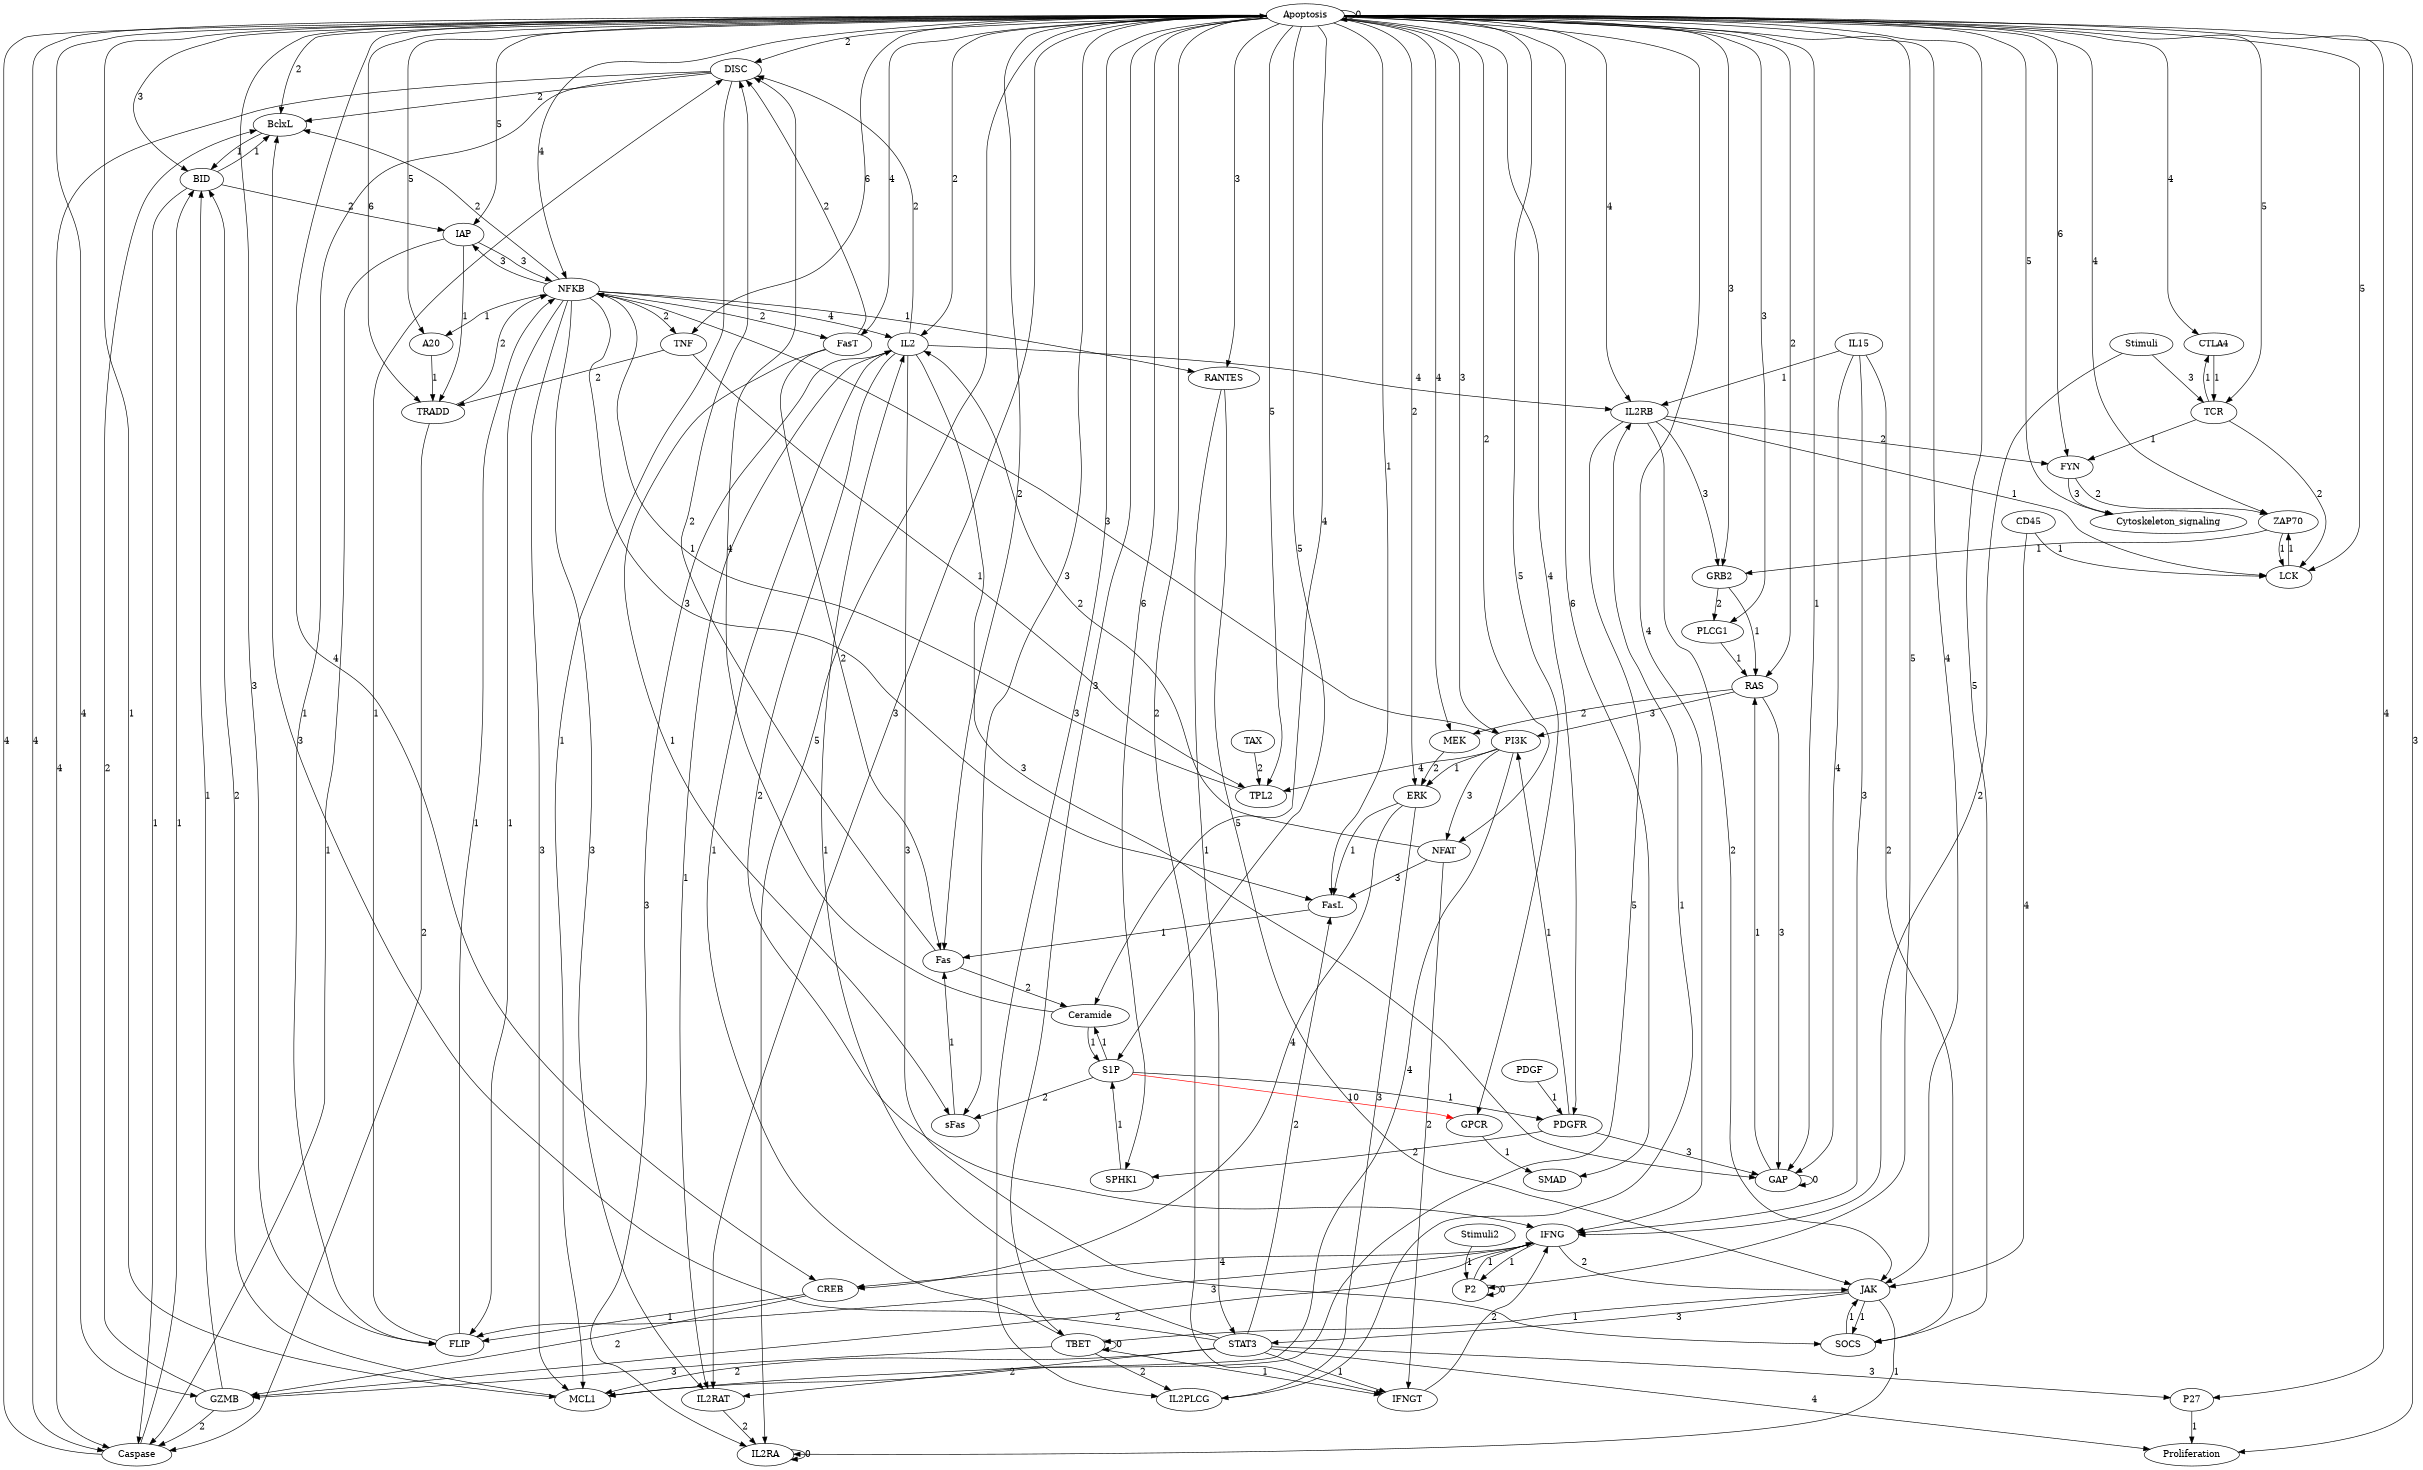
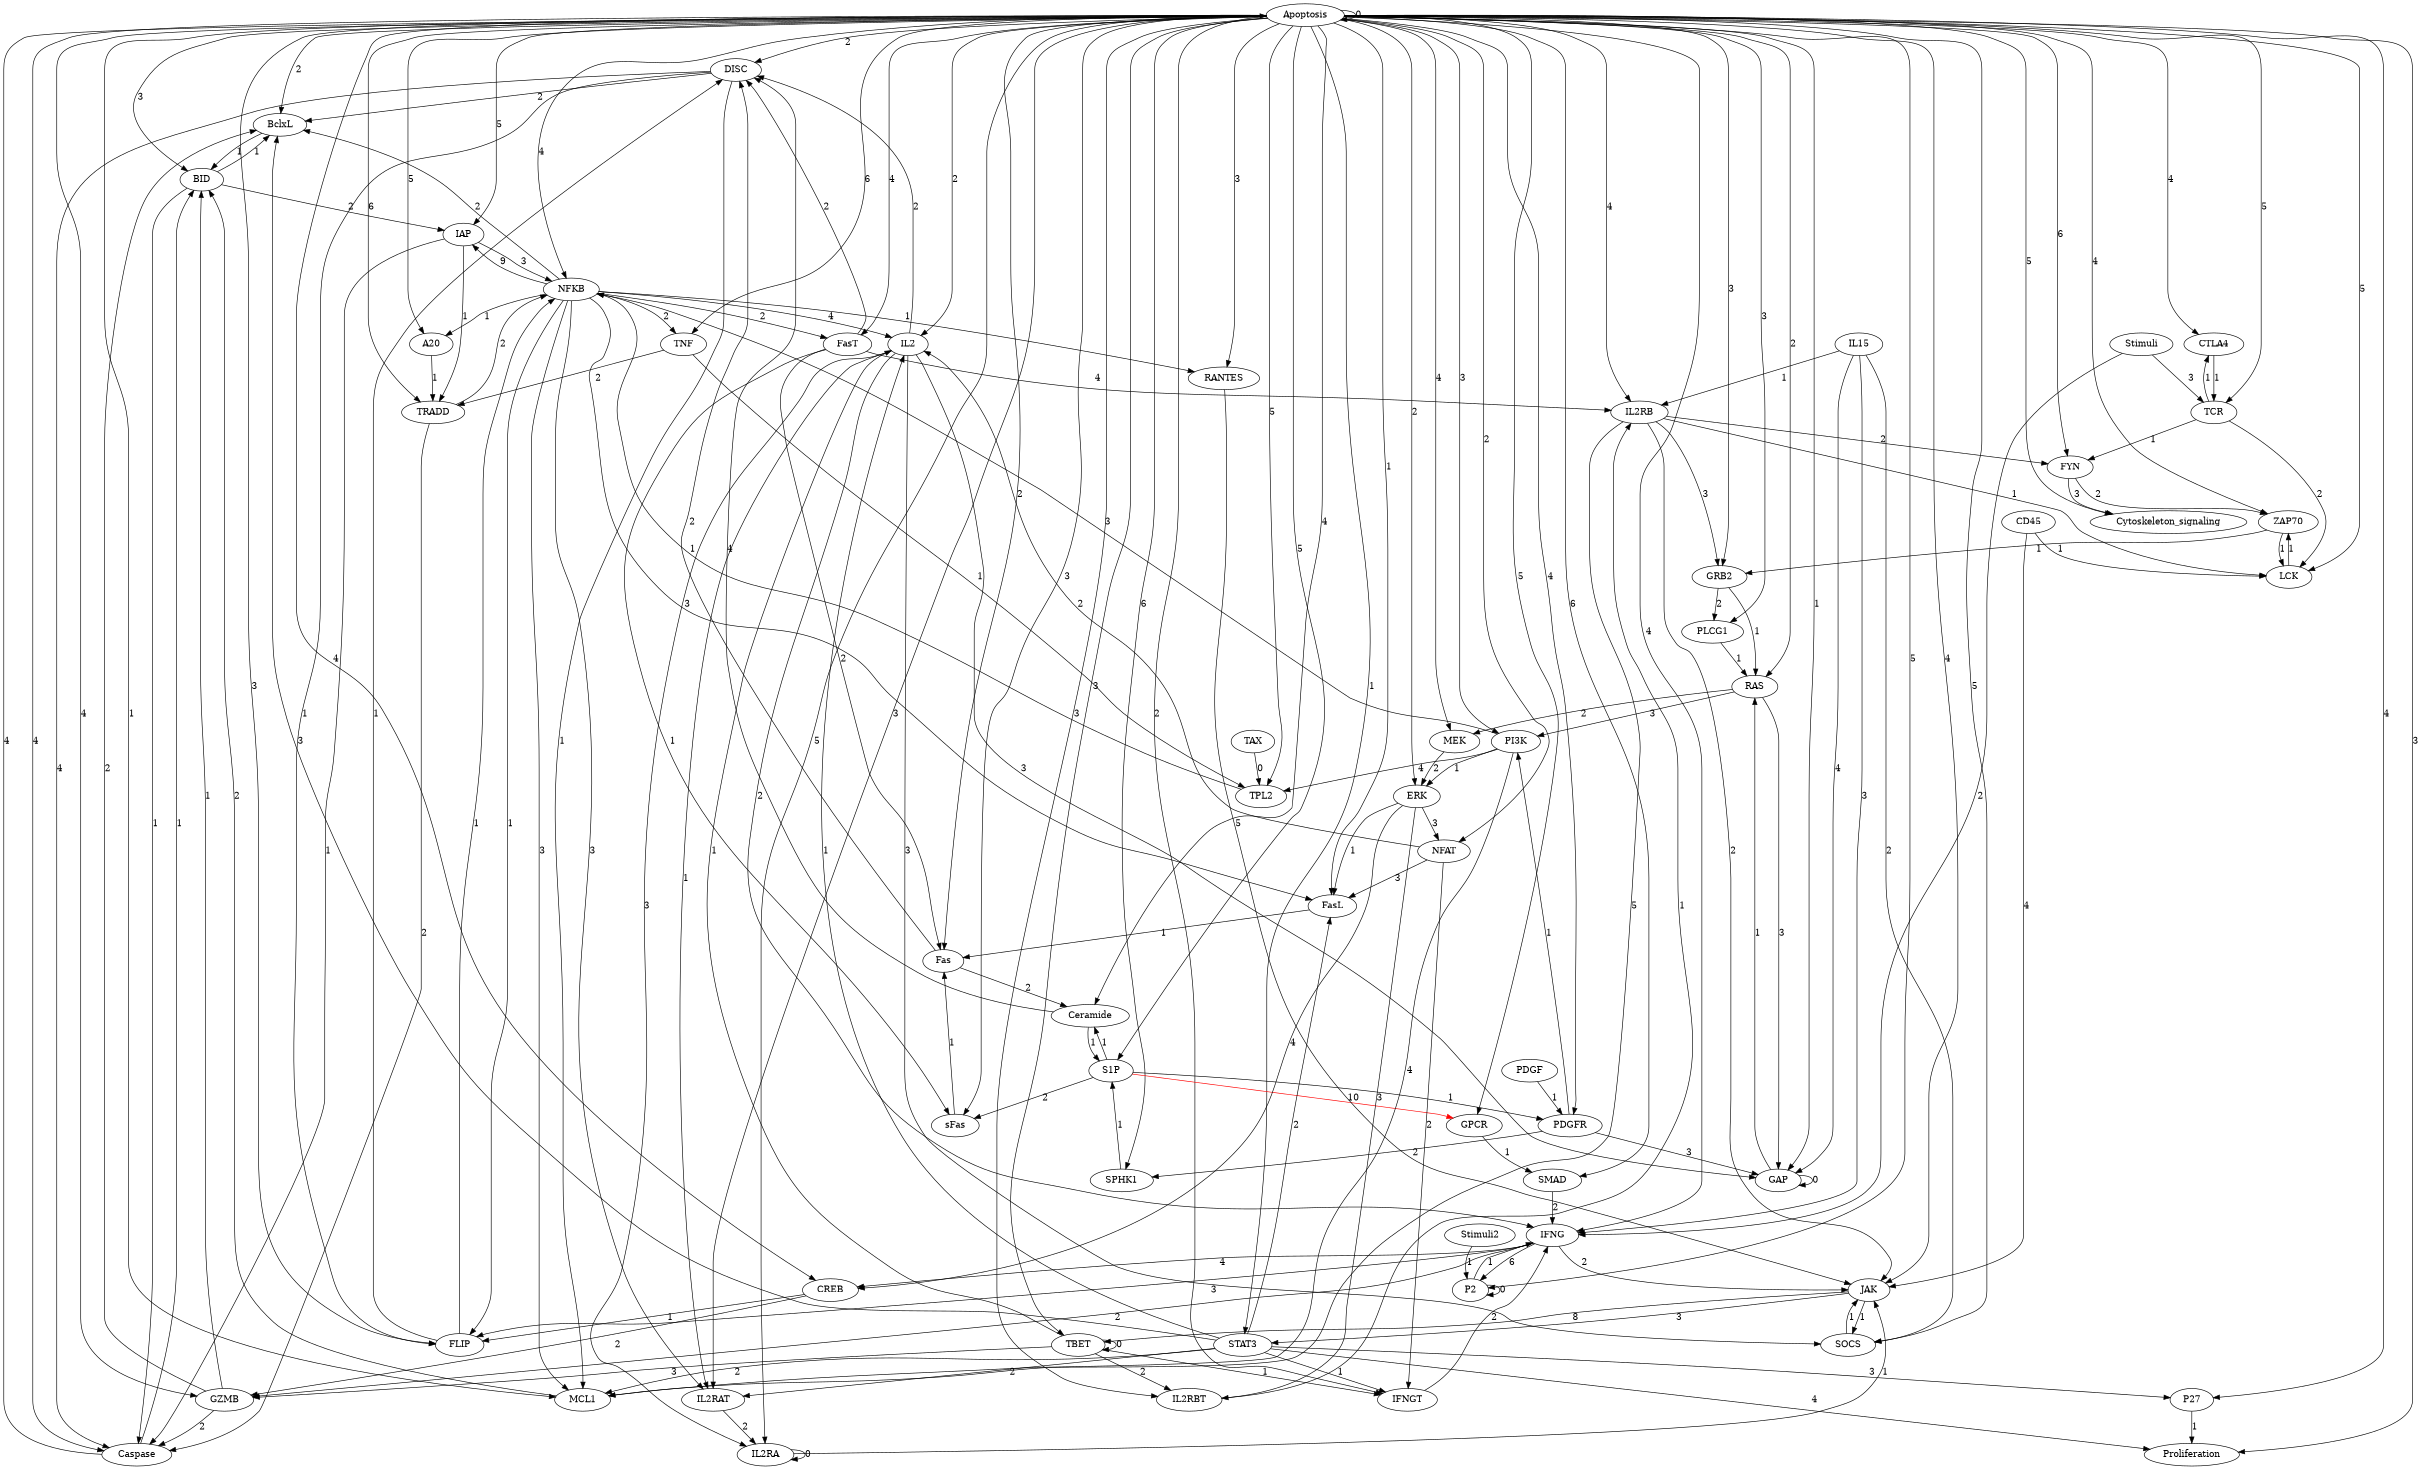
edge "NFKB" -> "IAP": label "3" -> "9"
edge "IL2" -> "IL2RB": now "FasT" -> "IL2RB"
edge "TAX" -> "TPL2": label "2" -> "0"
edge "PI3K" -> "NFAT": now "ERK" -> "NFAT"
edge "RANTES" -> "STAT3": now "Apoptosis" -> "STAT3"
edge "SMAD" -> "IFNG": added, label "2"
edge "IFNG" -> "P2": label "1" -> "6"
edge "JAK" -> "TBET": label "1" -> "8"
node "IL2PLCG": label "IL2PLCG" -> "IL2RBT"
edge "JAK" -> "IL2RA": reversed
